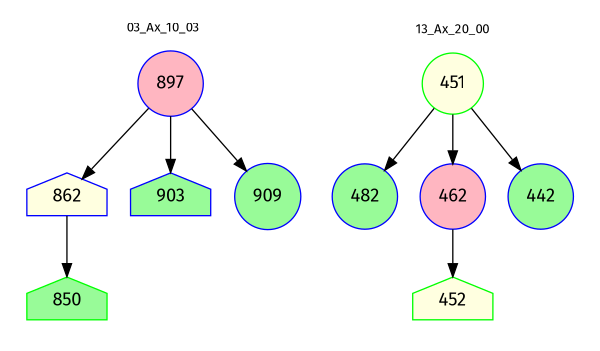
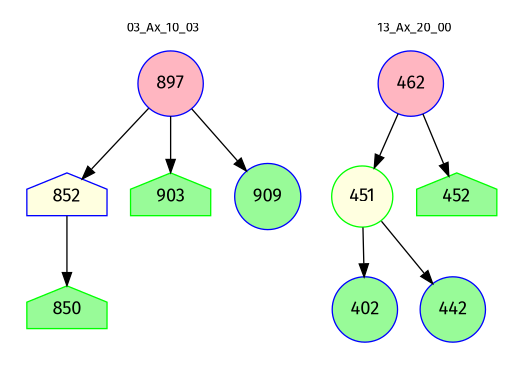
edge "451" -> "462": reversed
node "862": label "862" -> "852"
node "903": color blue -> green
node "482": label "482" -> "402"
node "452": fillcolor lightyellow -> palegreen
